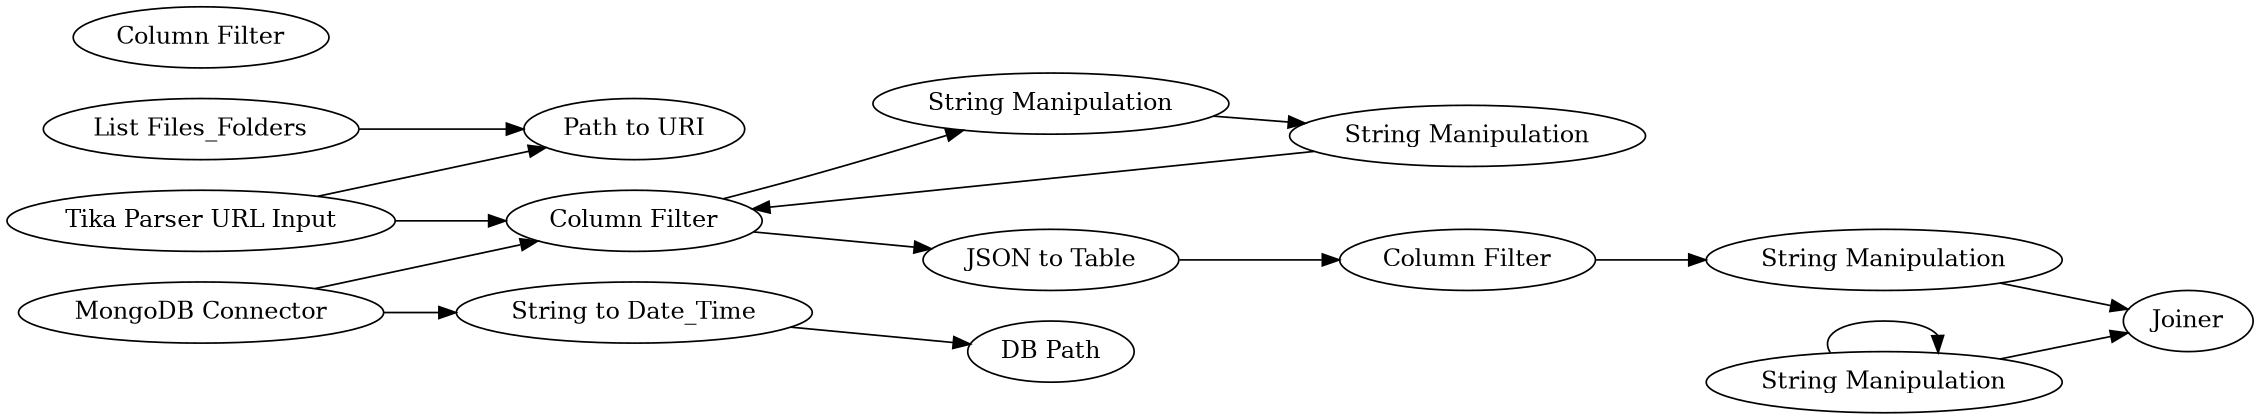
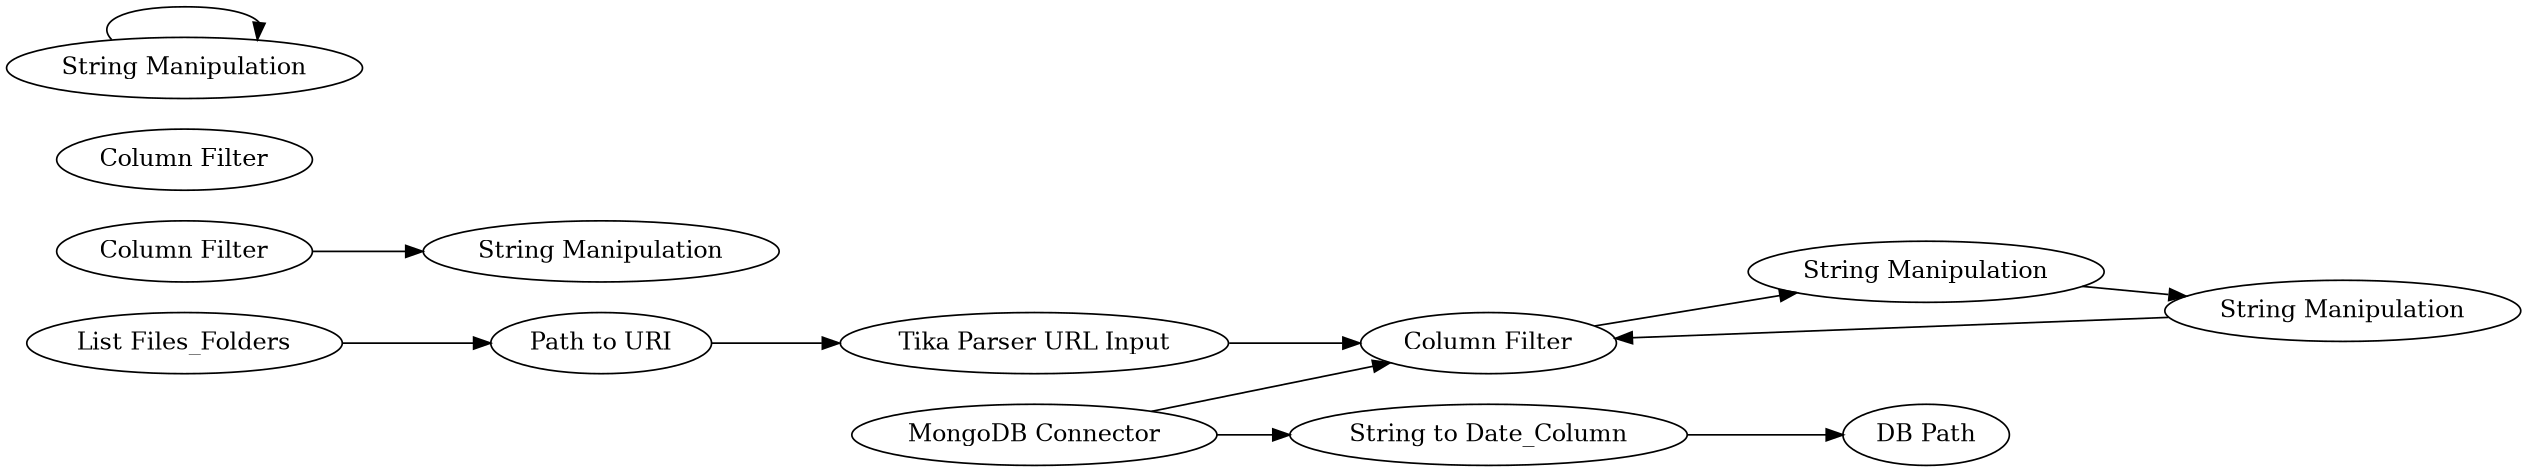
edge "Tika Parser URL Input" -> "Path to URI": reversed
node "JSON to Table": removed
node "String to Date_Time": label "String to Date_Time" -> "String to Date_Column"
node "Joiner": removed
